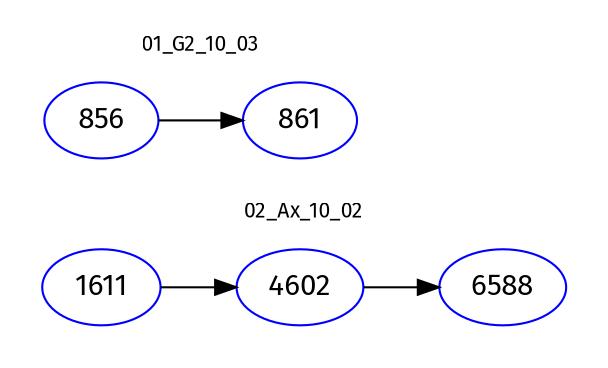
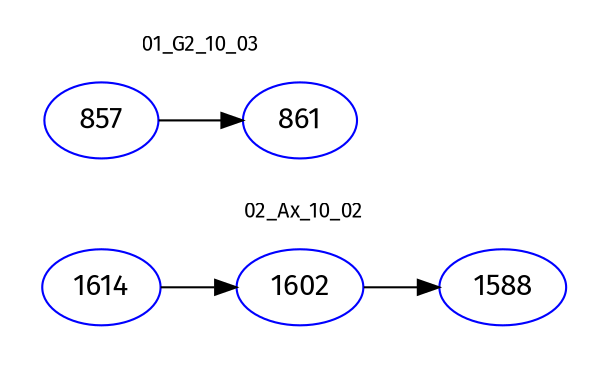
node "856": label "856" -> "857"
node "1611": label "1611" -> "1614"
node "4602": label "4602" -> "1602"
node "6588": label "6588" -> "1588"
